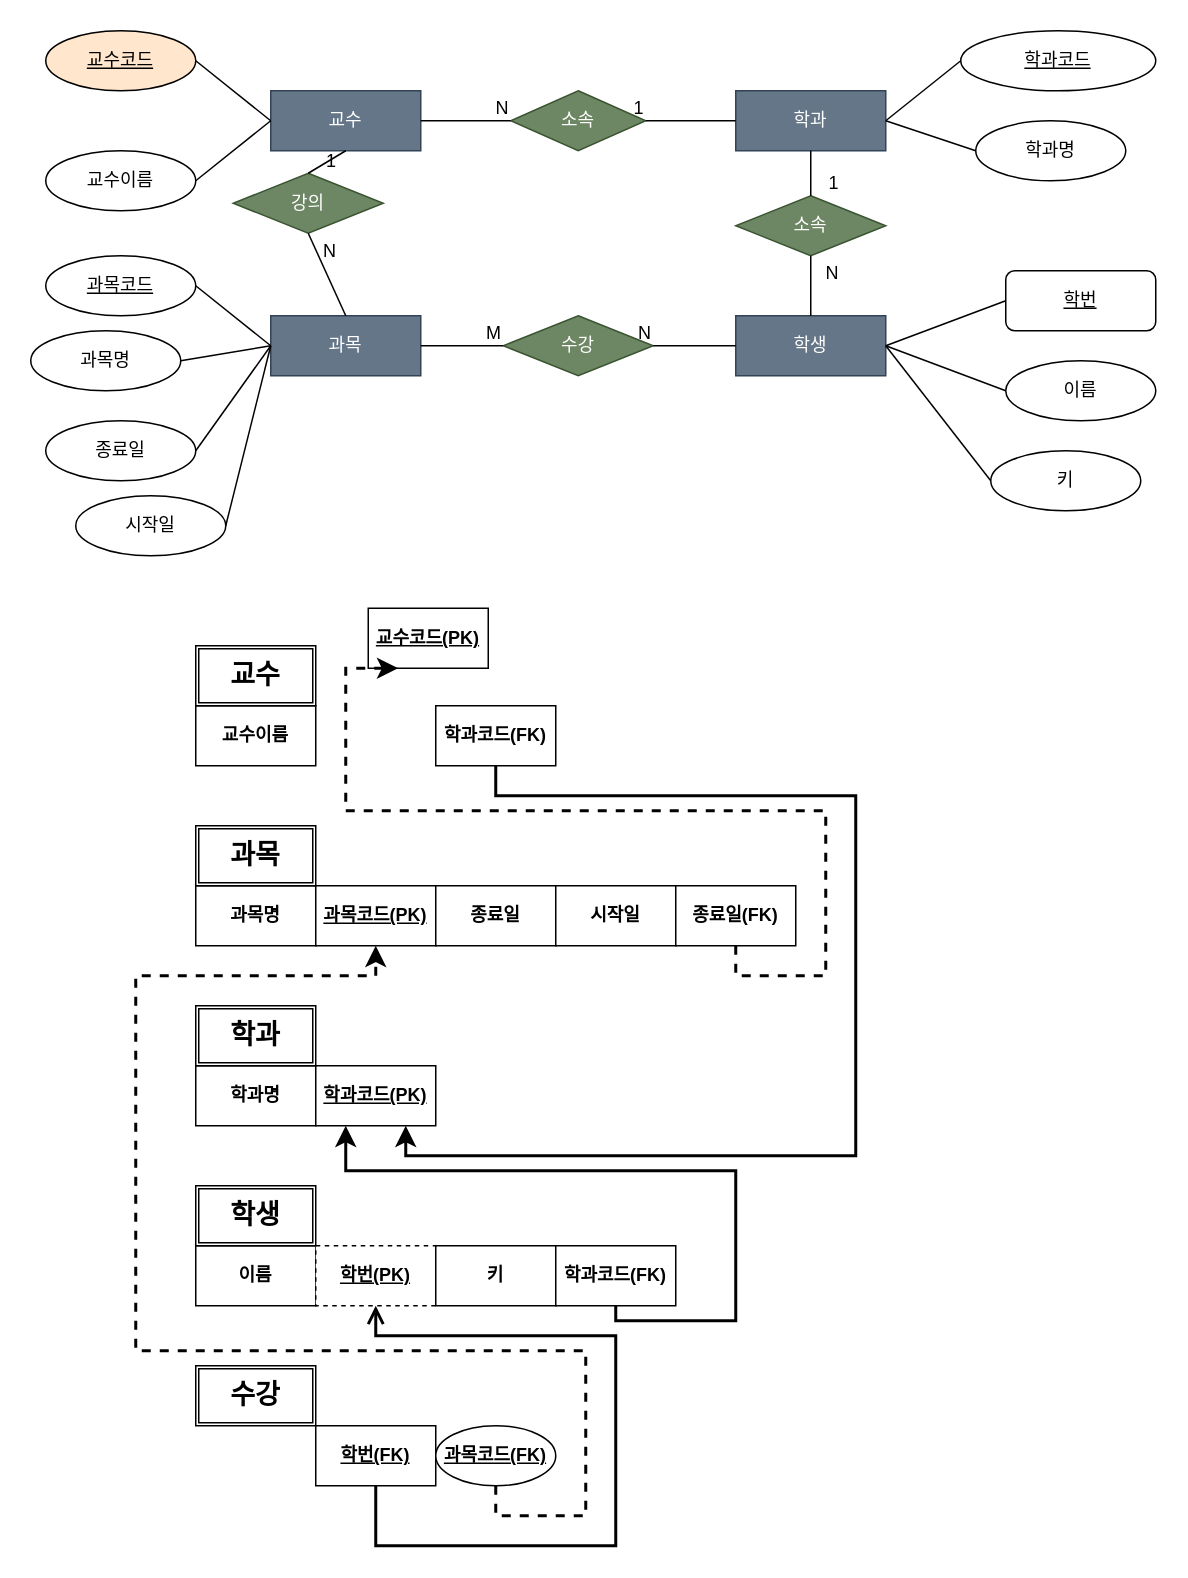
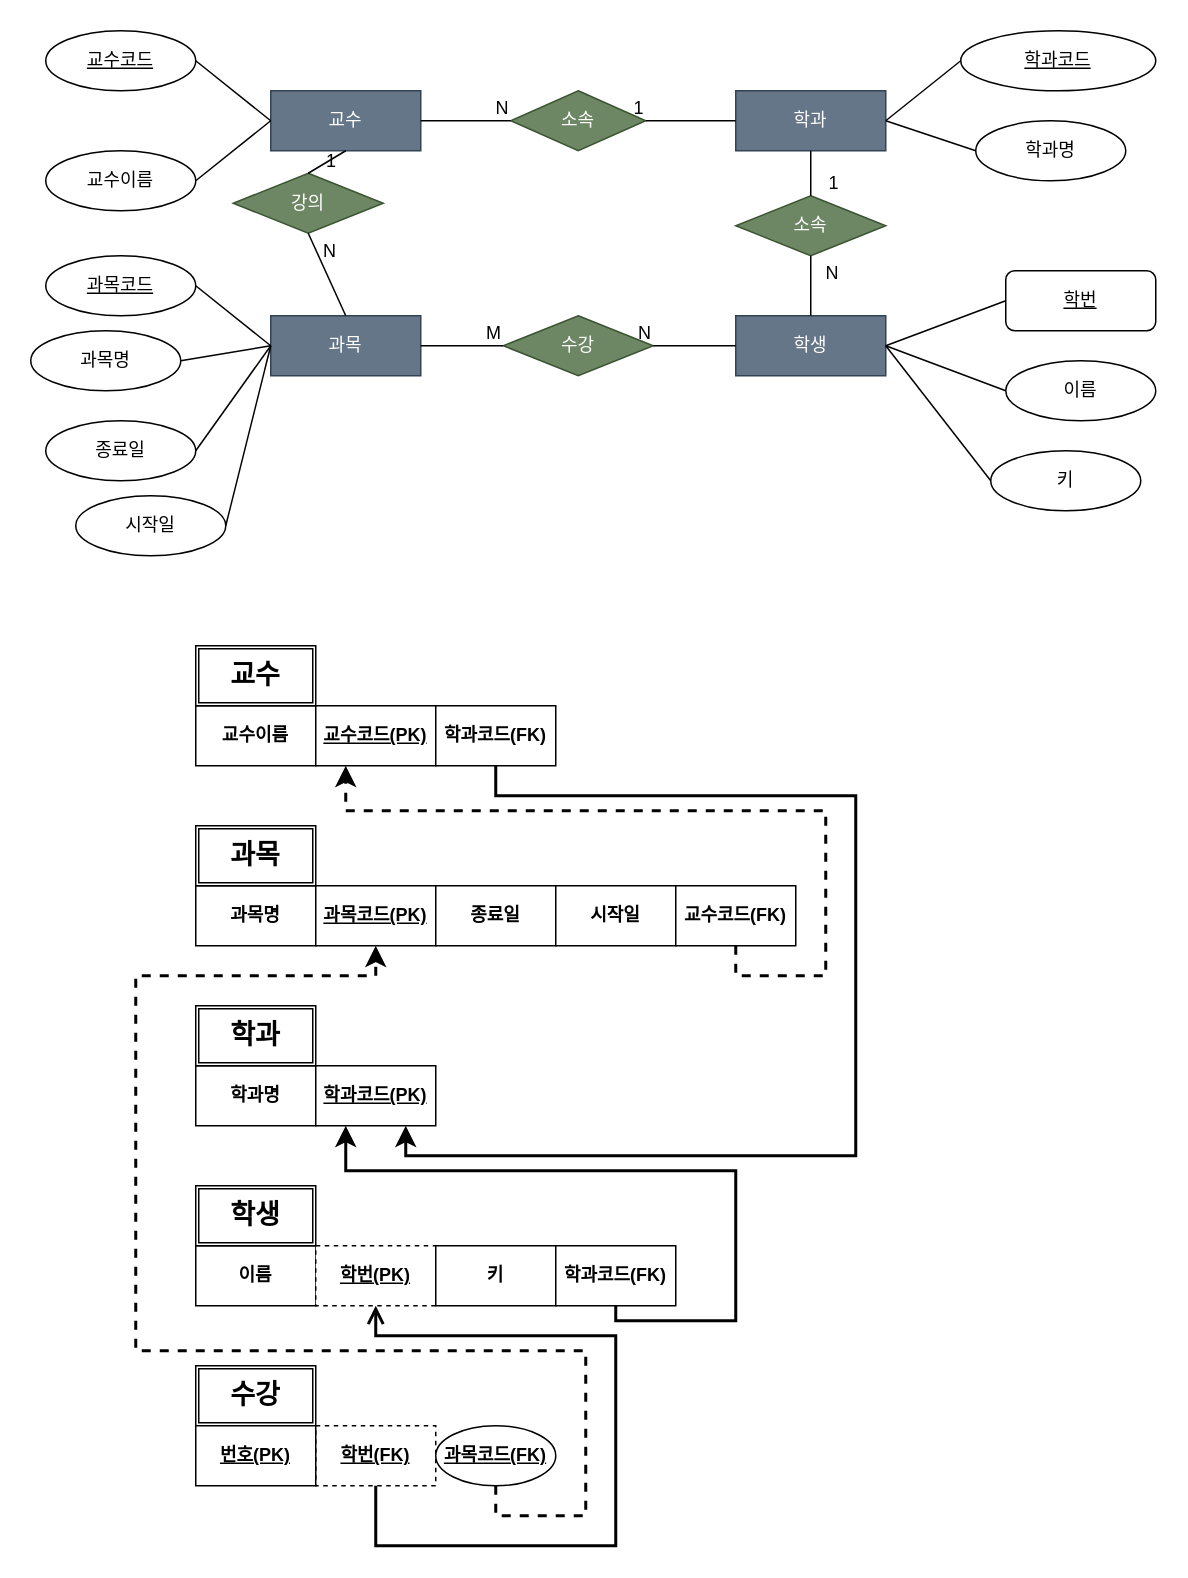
node "교수코드": fillcolor #ffe6cc -> #ffffff
node "교수코드(PK)": moved (428, 638) -> (376, 736)
node "종료일(FK)": label "종료일(FK)" -> "교수코드(FK)"
node "번호(PK)": added
node "학번(FK)": style solid -> dashed
